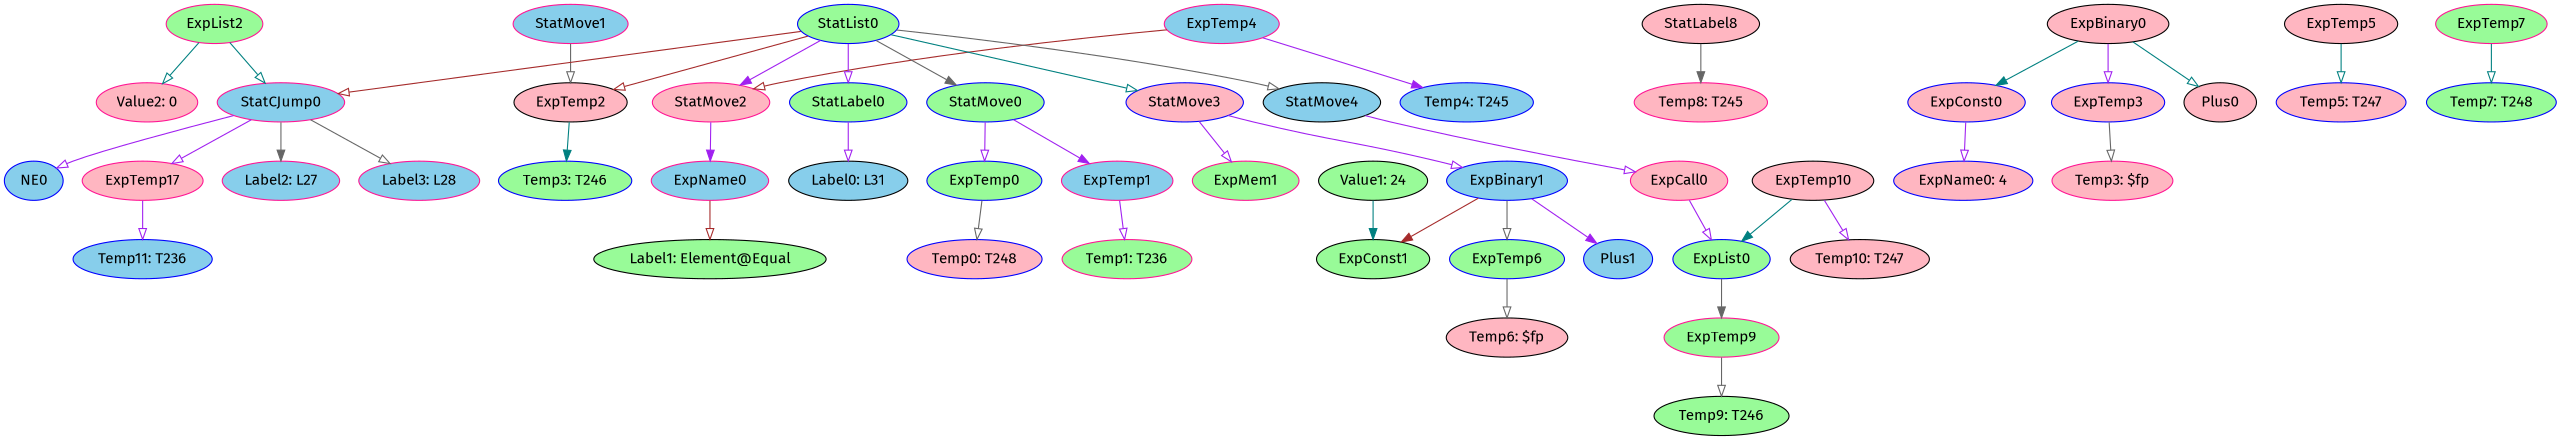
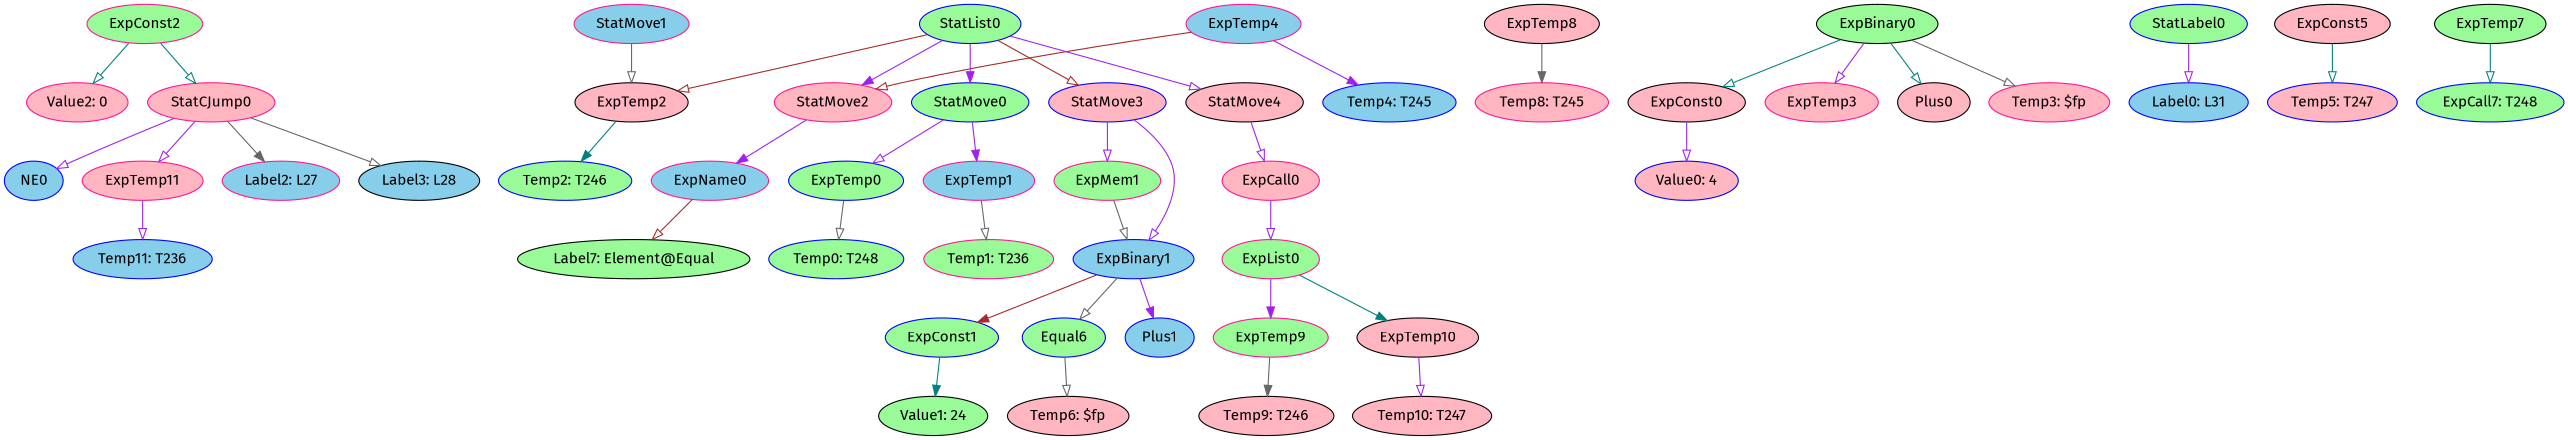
node "ExpList2": label "ExpList2" -> "ExpConst2"
node "StatLabel8": label "StatLabel8" -> "ExpTemp8"
node "ExpBinary0": fillcolor lightpink -> palegreen
node "ExpTemp5": label "ExpTemp5" -> "ExpConst5"
node "ExpTemp7": color deeppink -> black
edge "StatList0" -> "StatMove0": color gray40 -> purple
edge "StatList0" -> "StatMove4": color gray40 -> purple
edge "StatList0" -> "StatLabel0": removed
edge "StatList0" -> "StatCJump0": removed
edge "StatList0" -> "StatMove3": color teal -> brown
edge "ExpBinary0" -> "ExpConst0": arrowhead normal -> onormal
node "StatCJump0": fillcolor skyblue -> lightpink
node "StatMove4": fillcolor skyblue -> lightpink
node "ExpConst0": color blue -> black
node "ExpTemp3": color blue -> deeppink
node "Temp7: T248": label "Temp7: T248" -> "ExpCall7: T248"
edge "ExpTemp3" -> "Temp3: $fp": now "ExpBinary0" -> "Temp3: $fp"
node "ExpTemp17": label "ExpTemp17" -> "ExpTemp11"
node "Label3: L28": color deeppink -> black
node "Temp3: T246": label "Temp3: T246" -> "Temp2: T246"
node "Label0: L31": color black -> blue
node "ExpName0: 4": label "ExpName0: 4" -> "Value0: 4"
edge "ExpMem1" -> "ExpBinary1": added
edge "ExpTemp1" -> "Temp1: T236": color purple -> gray40
edge "Value1: 24" -> "ExpConst1": reversed
edge "ExpTemp10" -> "ExpList0": reversed
node "Label1: Element@Equal": label "Label1: Element@Equal" -> "Label7: Element@Equal"
node "Temp0: T248": fillcolor lightpink -> palegreen
node "ExpConst1": color black -> blue
node "ExpTemp6": label "ExpTemp6" -> "Equal6"
node "ExpList0": color blue -> deeppink
edge "ExpList0" -> "ExpTemp9": color gray40 -> purple
edge "ExpTemp9" -> "Temp9: T246": arrowhead onormal -> normal
node "Temp9: T246": fillcolor palegreen -> lightpink
